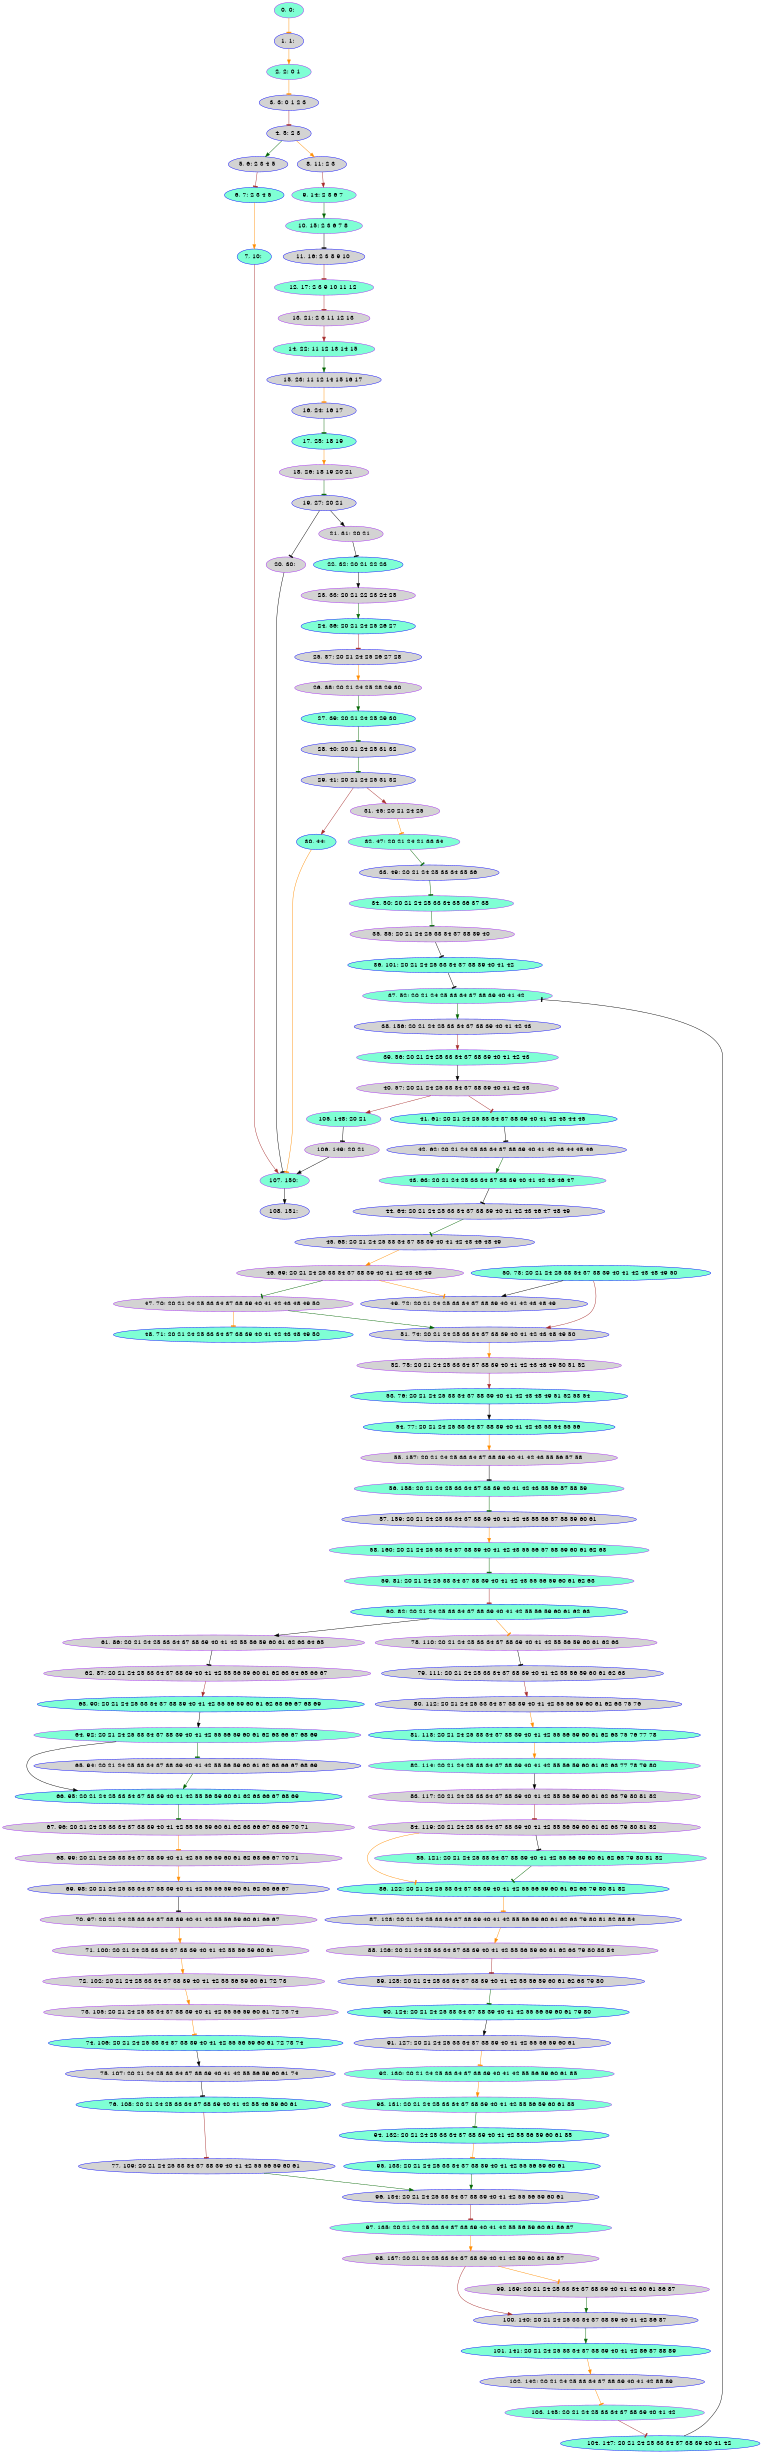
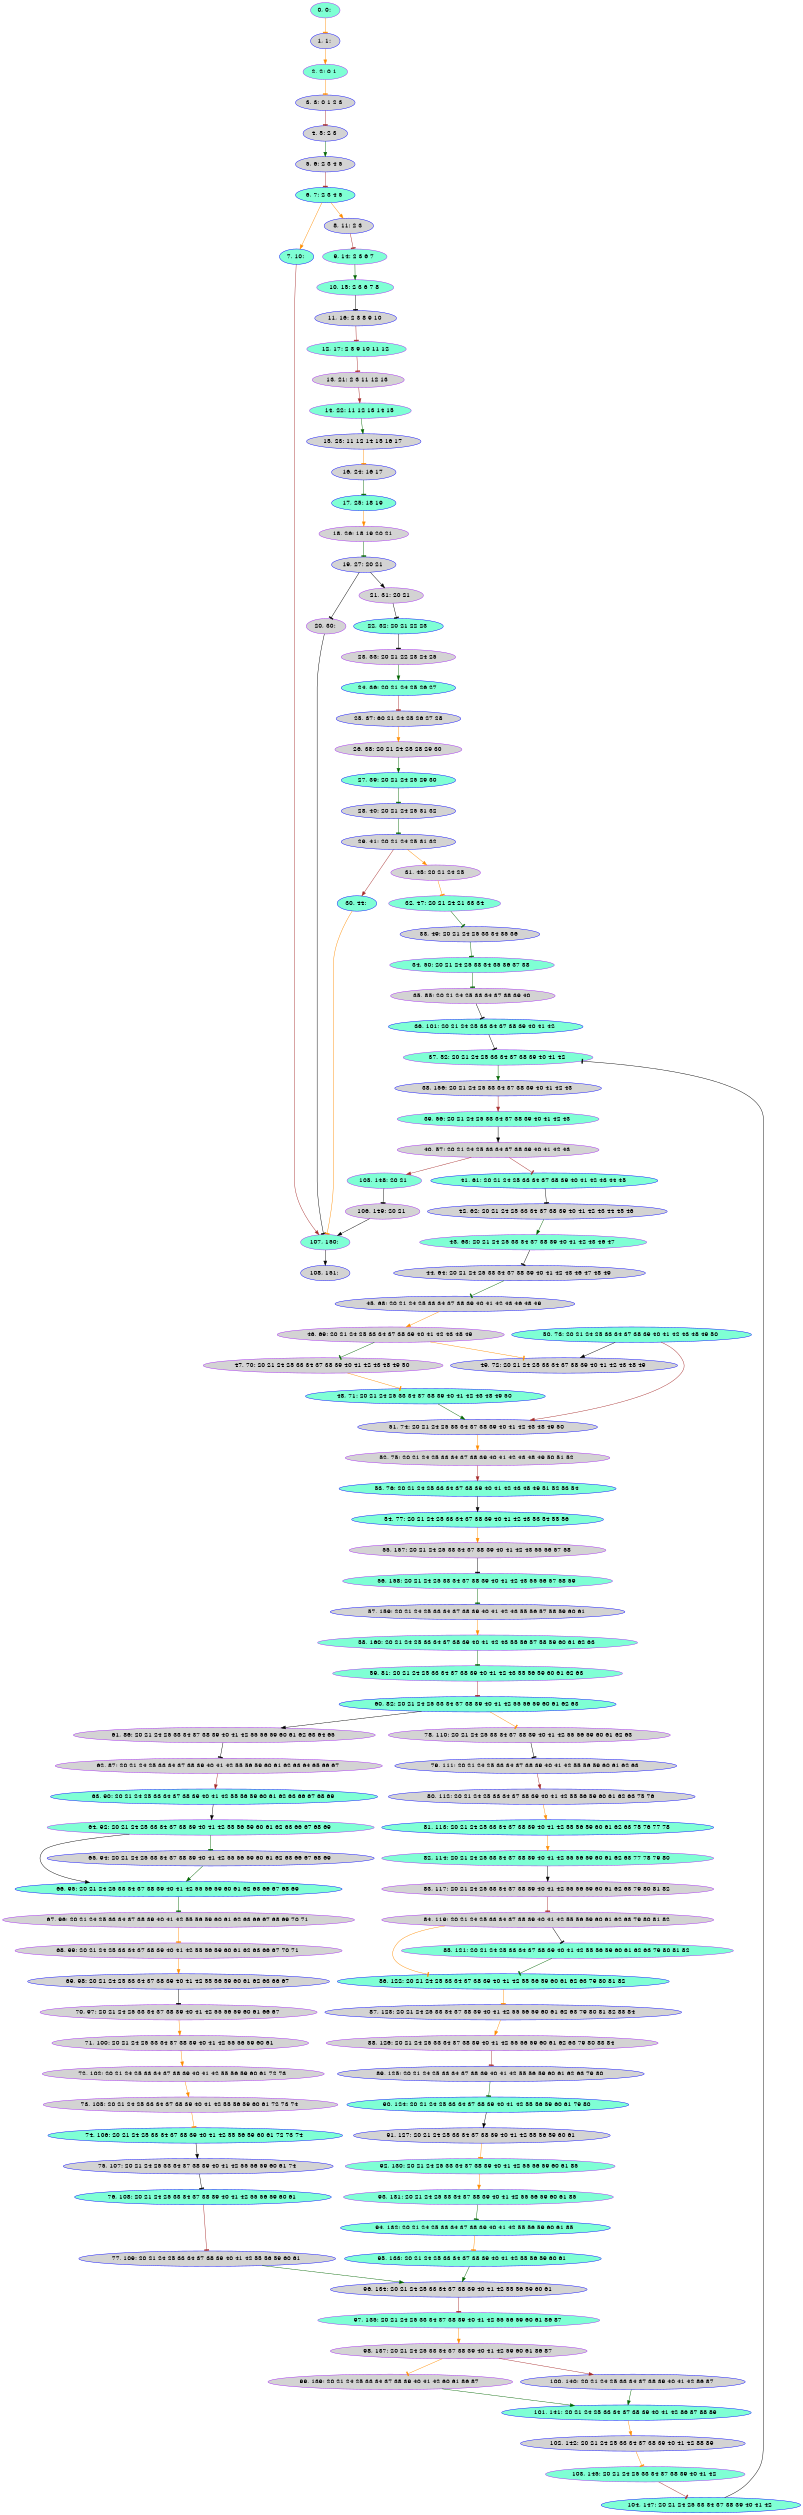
edge "4, 5: 2 3" -> "8, 11: 2 3": now "6, 7: 2 3 4 5" -> "8, 11: 2 3"
edge "8, 11: 2 3" -> "9, 14: 2 3 6 7": arrowhead normal -> tee
edge "22, 32: 20 21 22 23" -> "23, 33: 20 21 22 23 24 25": arrowhead normal -> tee
node "25, 37: 20 21 24 25 26 27 28": label "25, 37: 20 21 24 25 26 27 28" -> "25, 37: 60 21 24 25 26 27 28"
edge "29, 41: 20 21 24 25 31 32" -> "31, 45: 20 21 24 25": color brown -> darkorange
edge "47, 70: 20 21 24 25 33 34 37 38 39 40 41 42 43 48 49 50" -> "51, 74: 20 21 24 25 33 34 37 38 39 40 41 42 43 48 49 50": now "48, 71: 20 21 24 25 33 34 37 38 39 40 41 42 43 48 49 50" -> "51, 74: 20 21 24 25 33 34 37 38 39 40 41 42 43 48 49 50"
node "76, 108: 20 21 24 25 33 34 37 38 39 40 41 42 55 46 59 60 61": label "76, 108: 20 21 24 25 33 34 37 38 39 40 41 42 55 46 59 60 61" -> "76, 108: 20 21 24 25 33 34 37 38 39 40 41 42 55 56 59 60 61"
edge "99, 139: 20 21 24 25 33 34 37 38 39 40 41 42 60 61 86 87" -> "100, 140: 20 21 24 25 33 34 37 38 39 40 41 42 86 87": now "99, 139: 20 21 24 25 33 34 37 38 39 40 41 42 60 61 86 87" -> "101, 141: 20 21 24 25 33 34 37 38 39 40 41 42 86 87 88 89"
